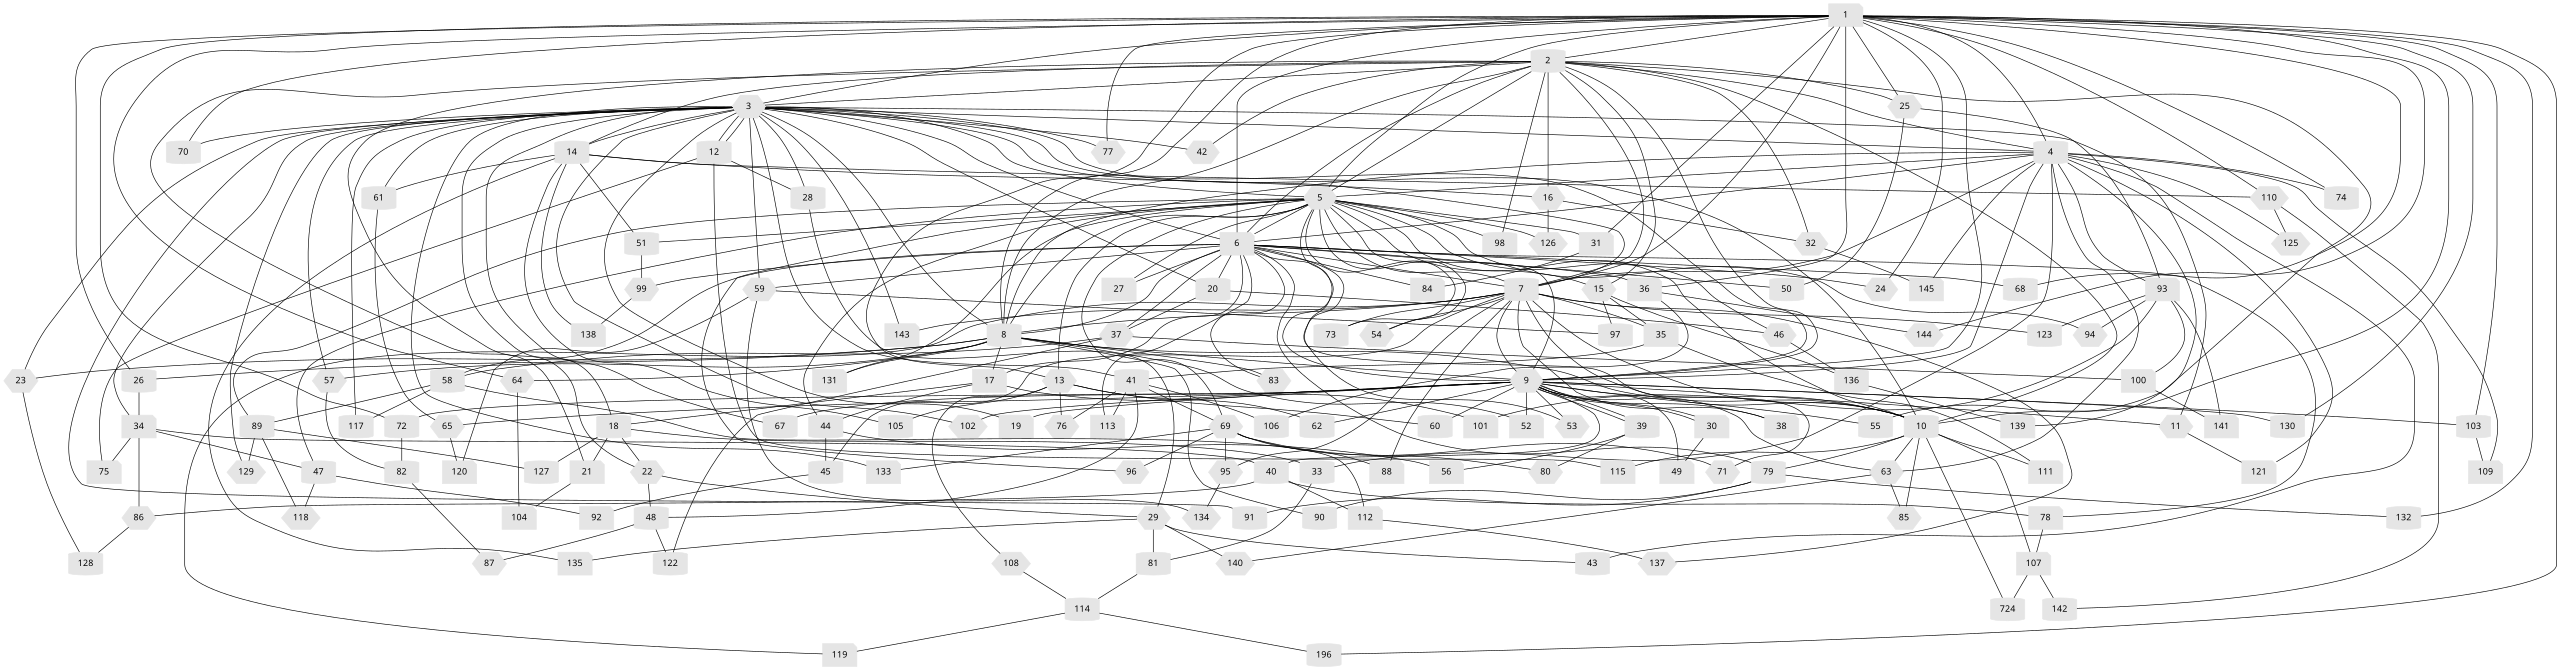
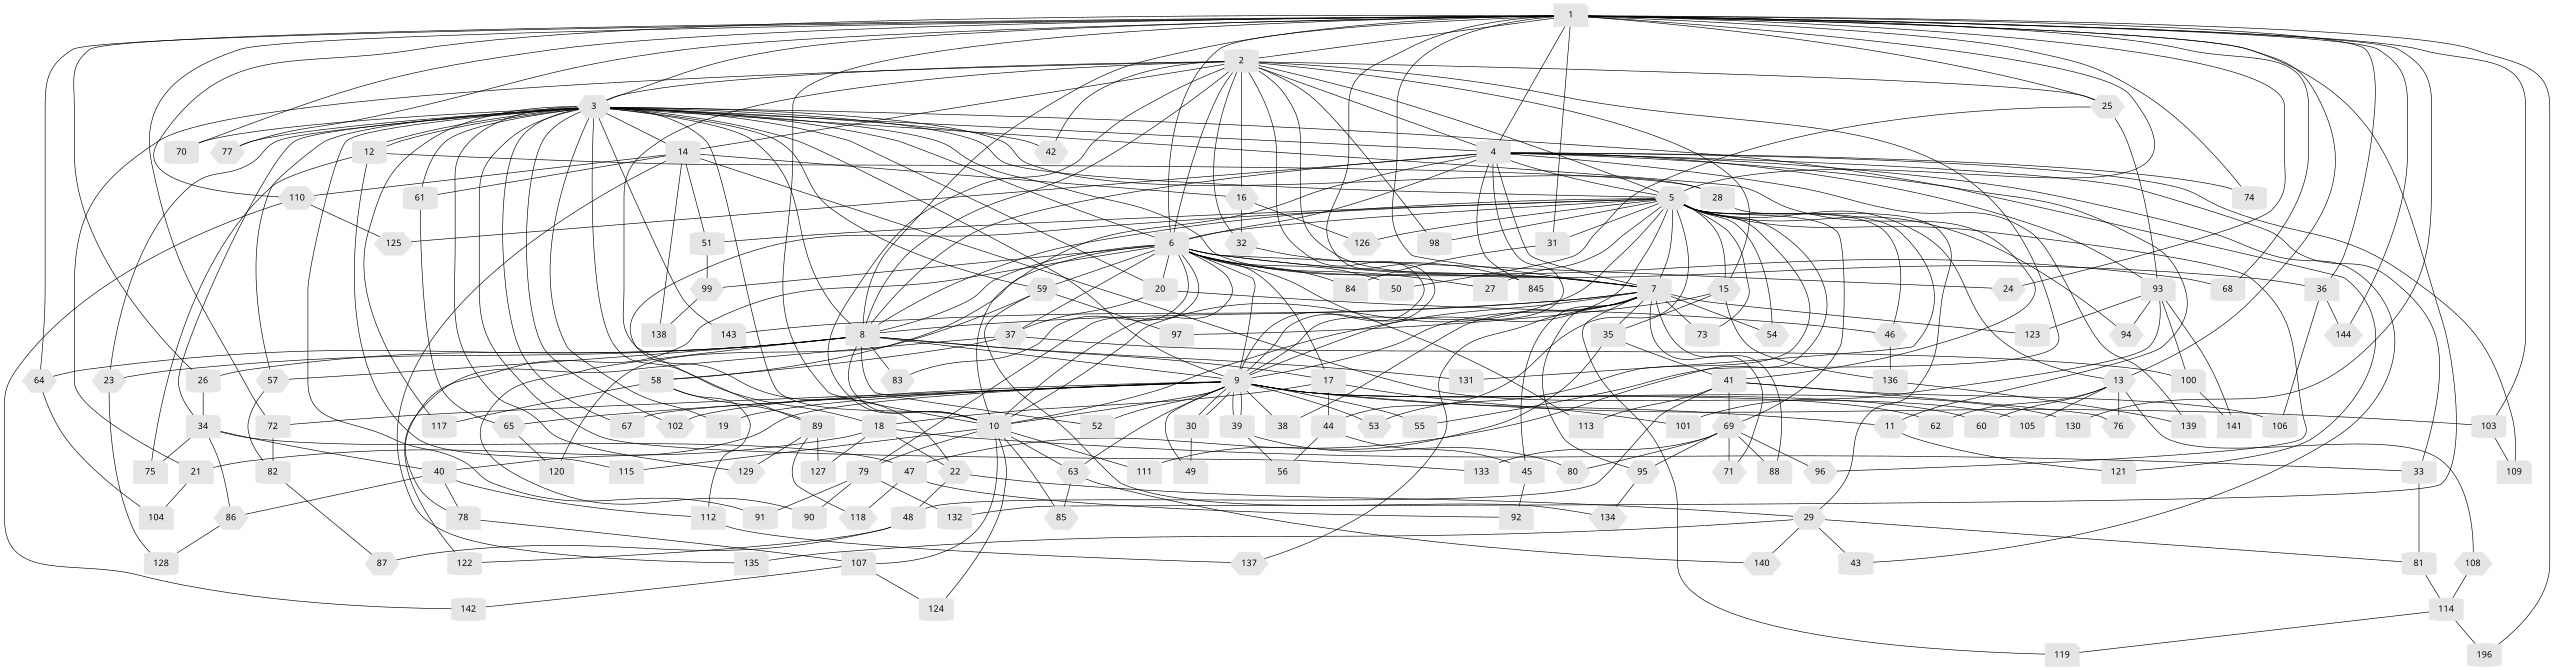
node "145": label "145" -> "845"
edge "4" -- "63": now "4" -- "10"
node "724": label "724" -> "124"
